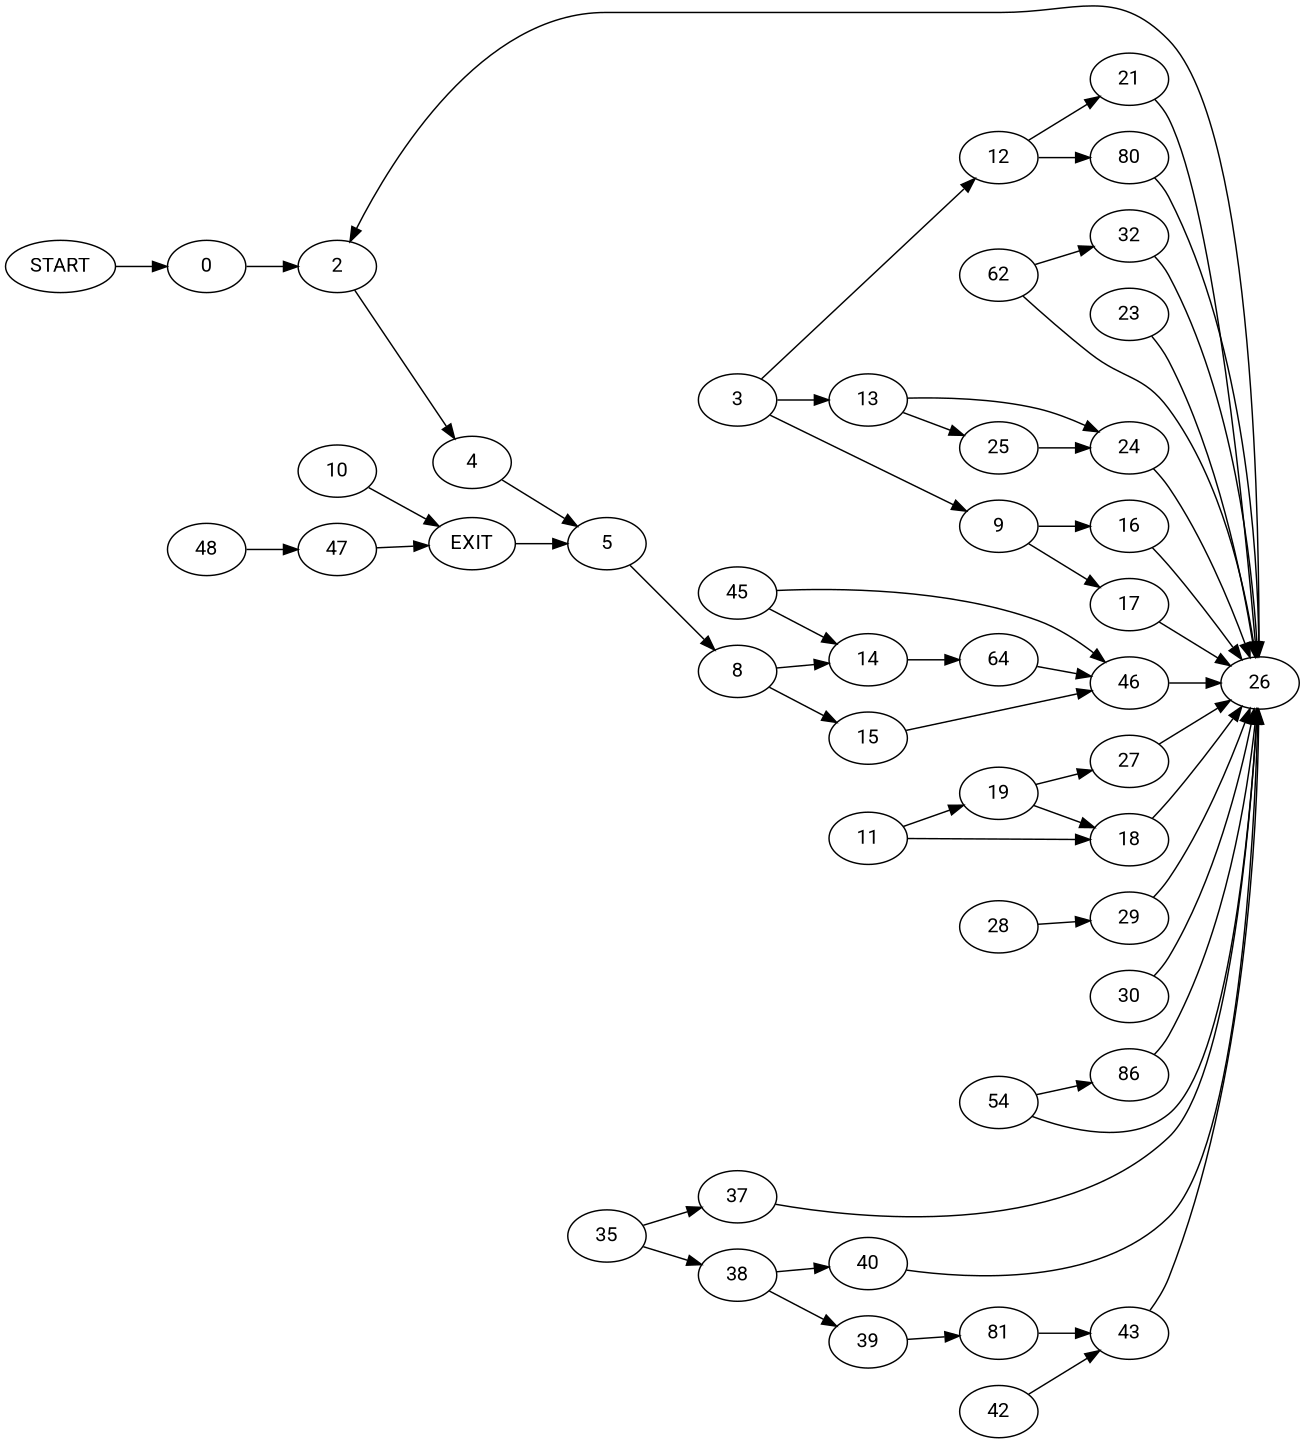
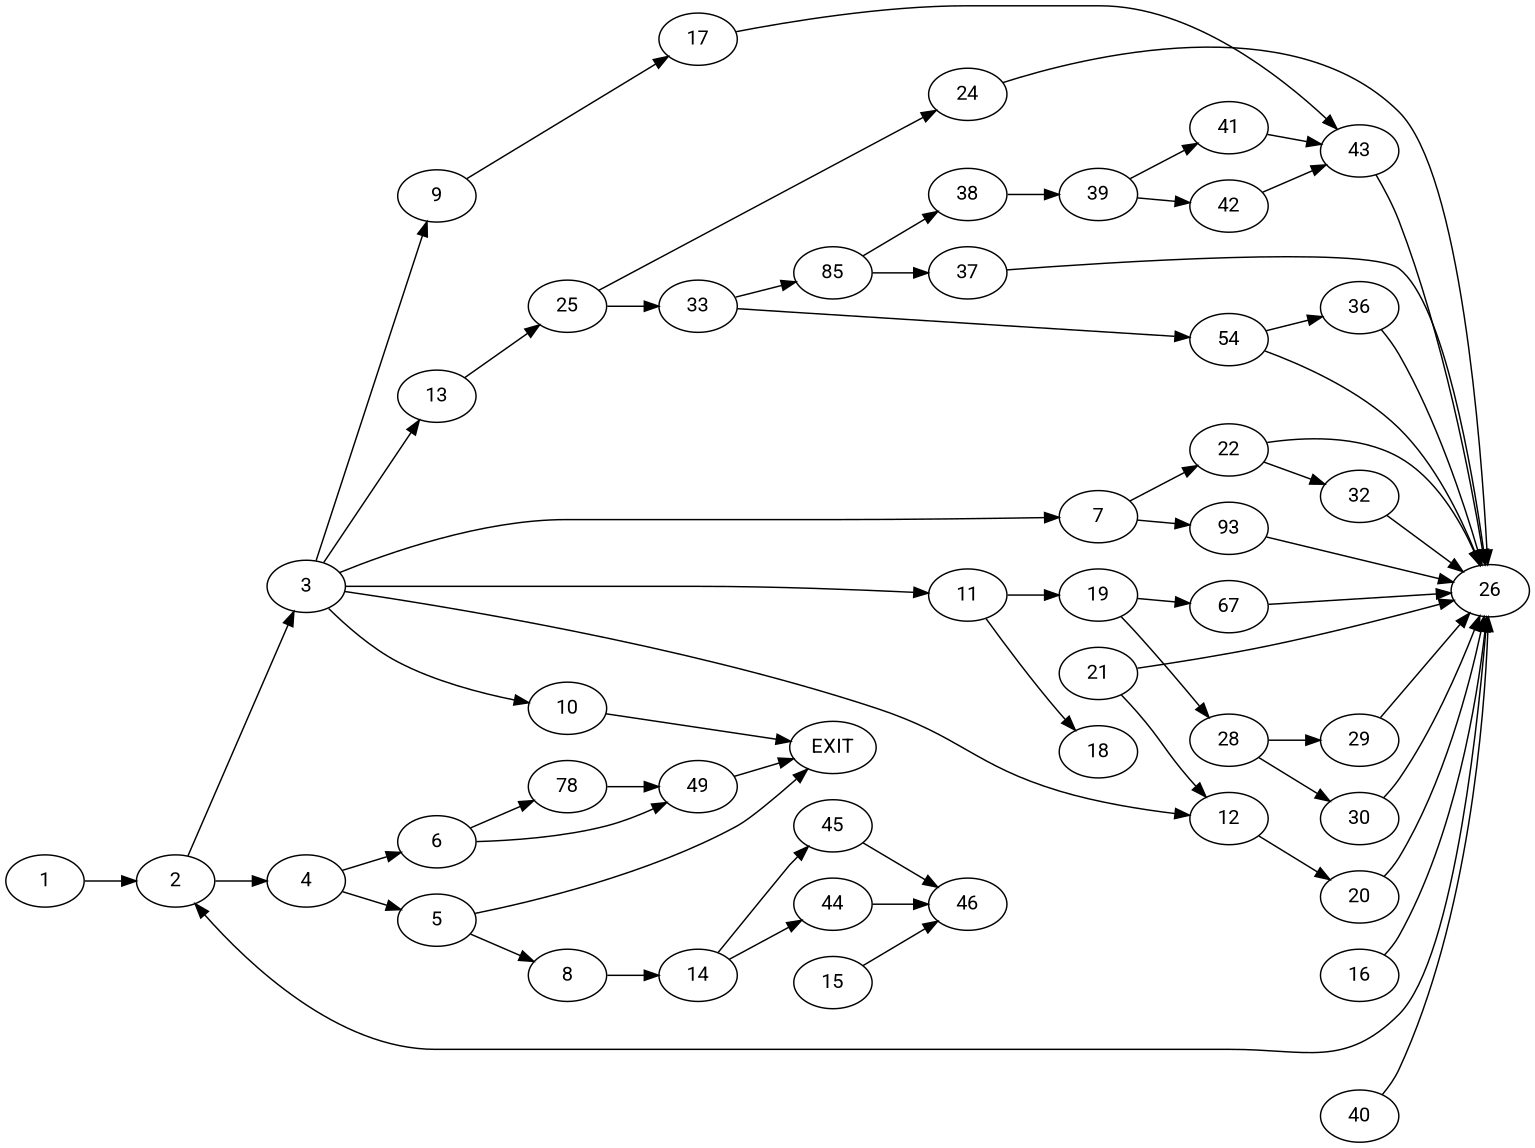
edge "12" -> "21": reversed
node "80": label "80" -> "20"
edge "39" -> "42": added
node "START": removed
node "0": label "0" -> "1"
node "62": label "62" -> "22"
node "33": added
node "23": label "23" -> "93"
edge "13" -> "24": removed
node "7": added
edge "9" -> "16": removed
edge "EXIT" -> "5": reversed
node "48": label "48" -> "78"
node "47": label "47" -> "49"
edge "3" -> "11": added
edge "45" -> "14": reversed
edge "17" -> "26": now "17" -> "43"
node "64": label "64" -> "44"
edge "3" -> "10": added
edge "46" -> "26": removed
edge "8" -> "15": removed
edge "2" -> "3": added
node "27": label "27" -> "67"
edge "18" -> "26": removed
edge "28" -> "30": added
edge "19" -> "18": now "19" -> "28"
node "6": added
node "86": label "86" -> "36"
node "35": label "35" -> "85"
edge "38" -> "40": removed
node "81": label "81" -> "41"
